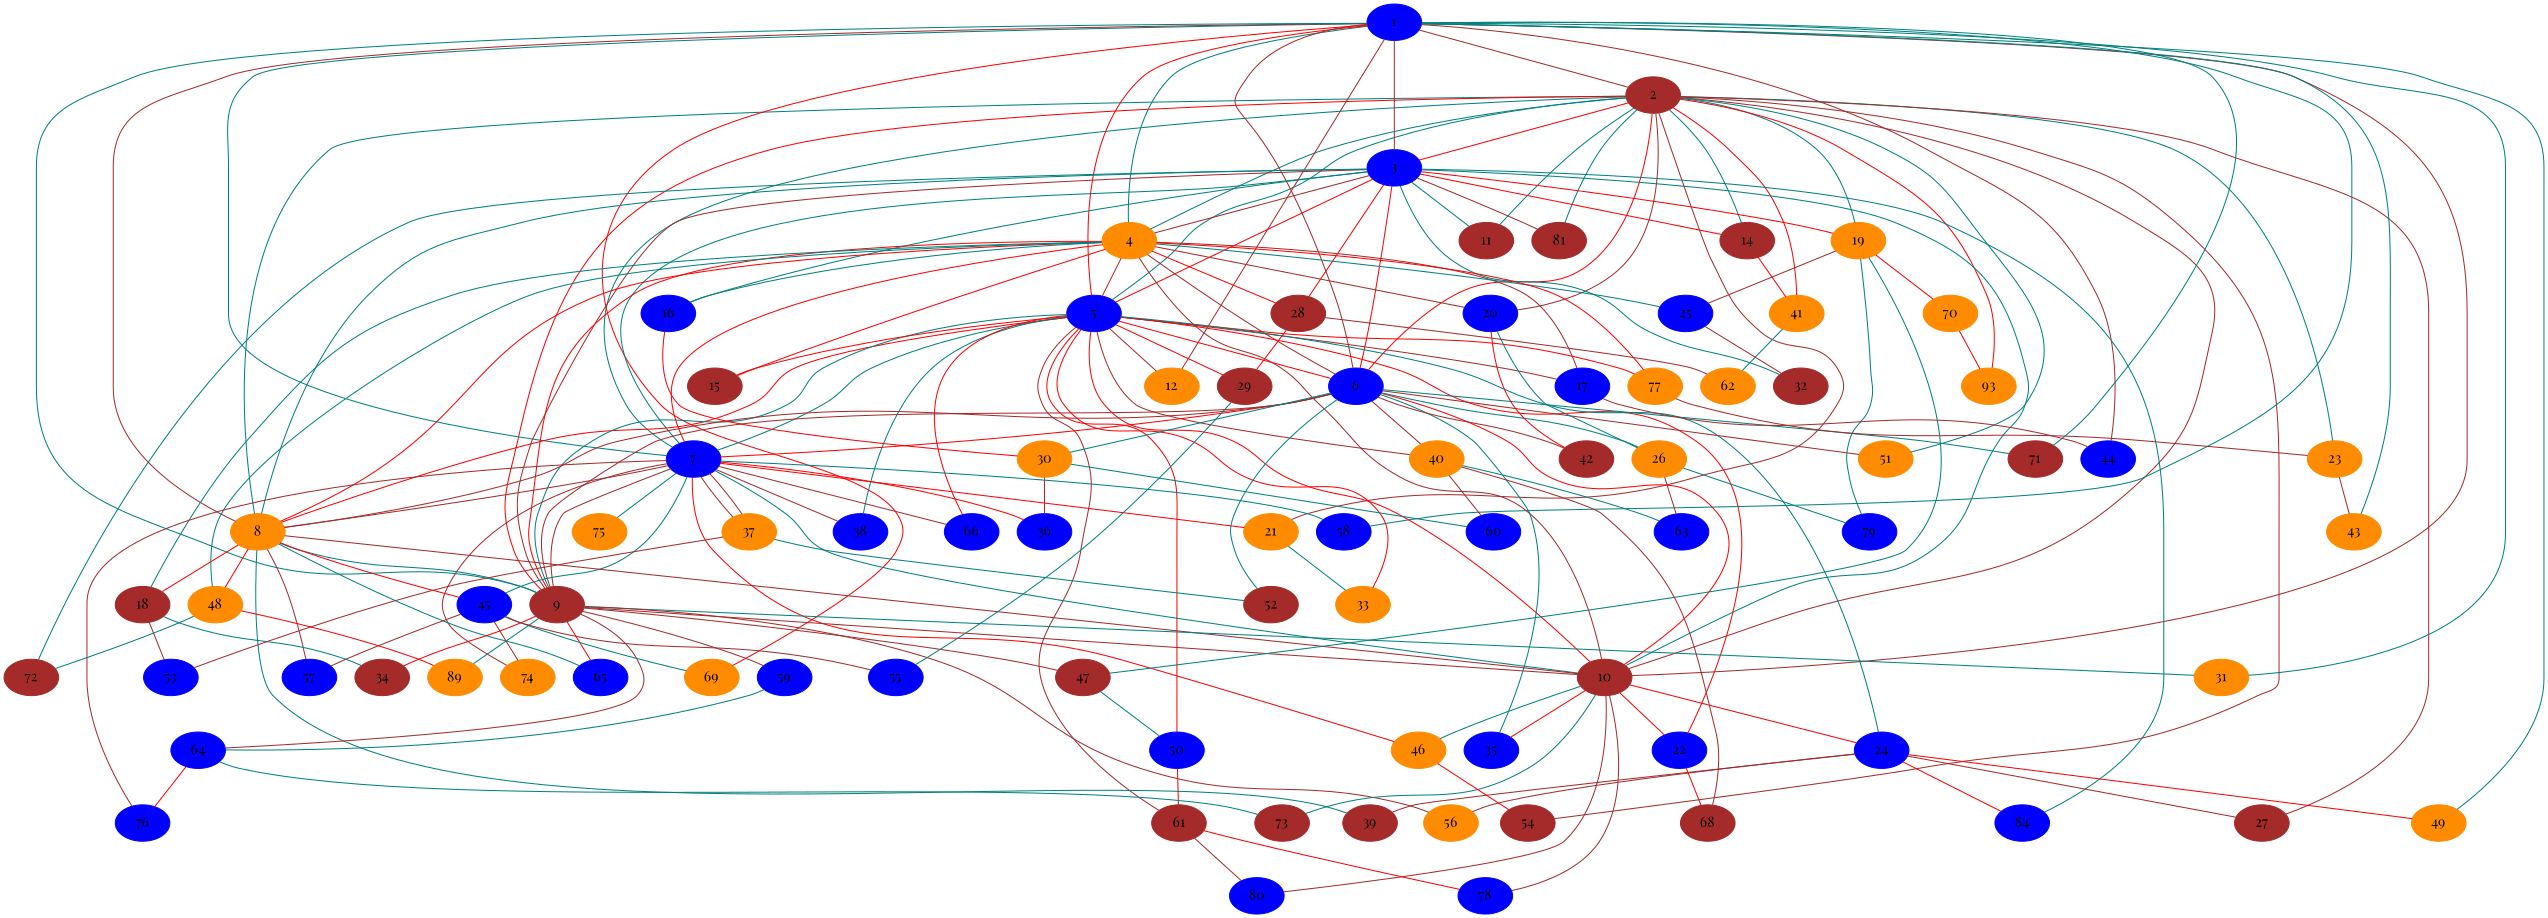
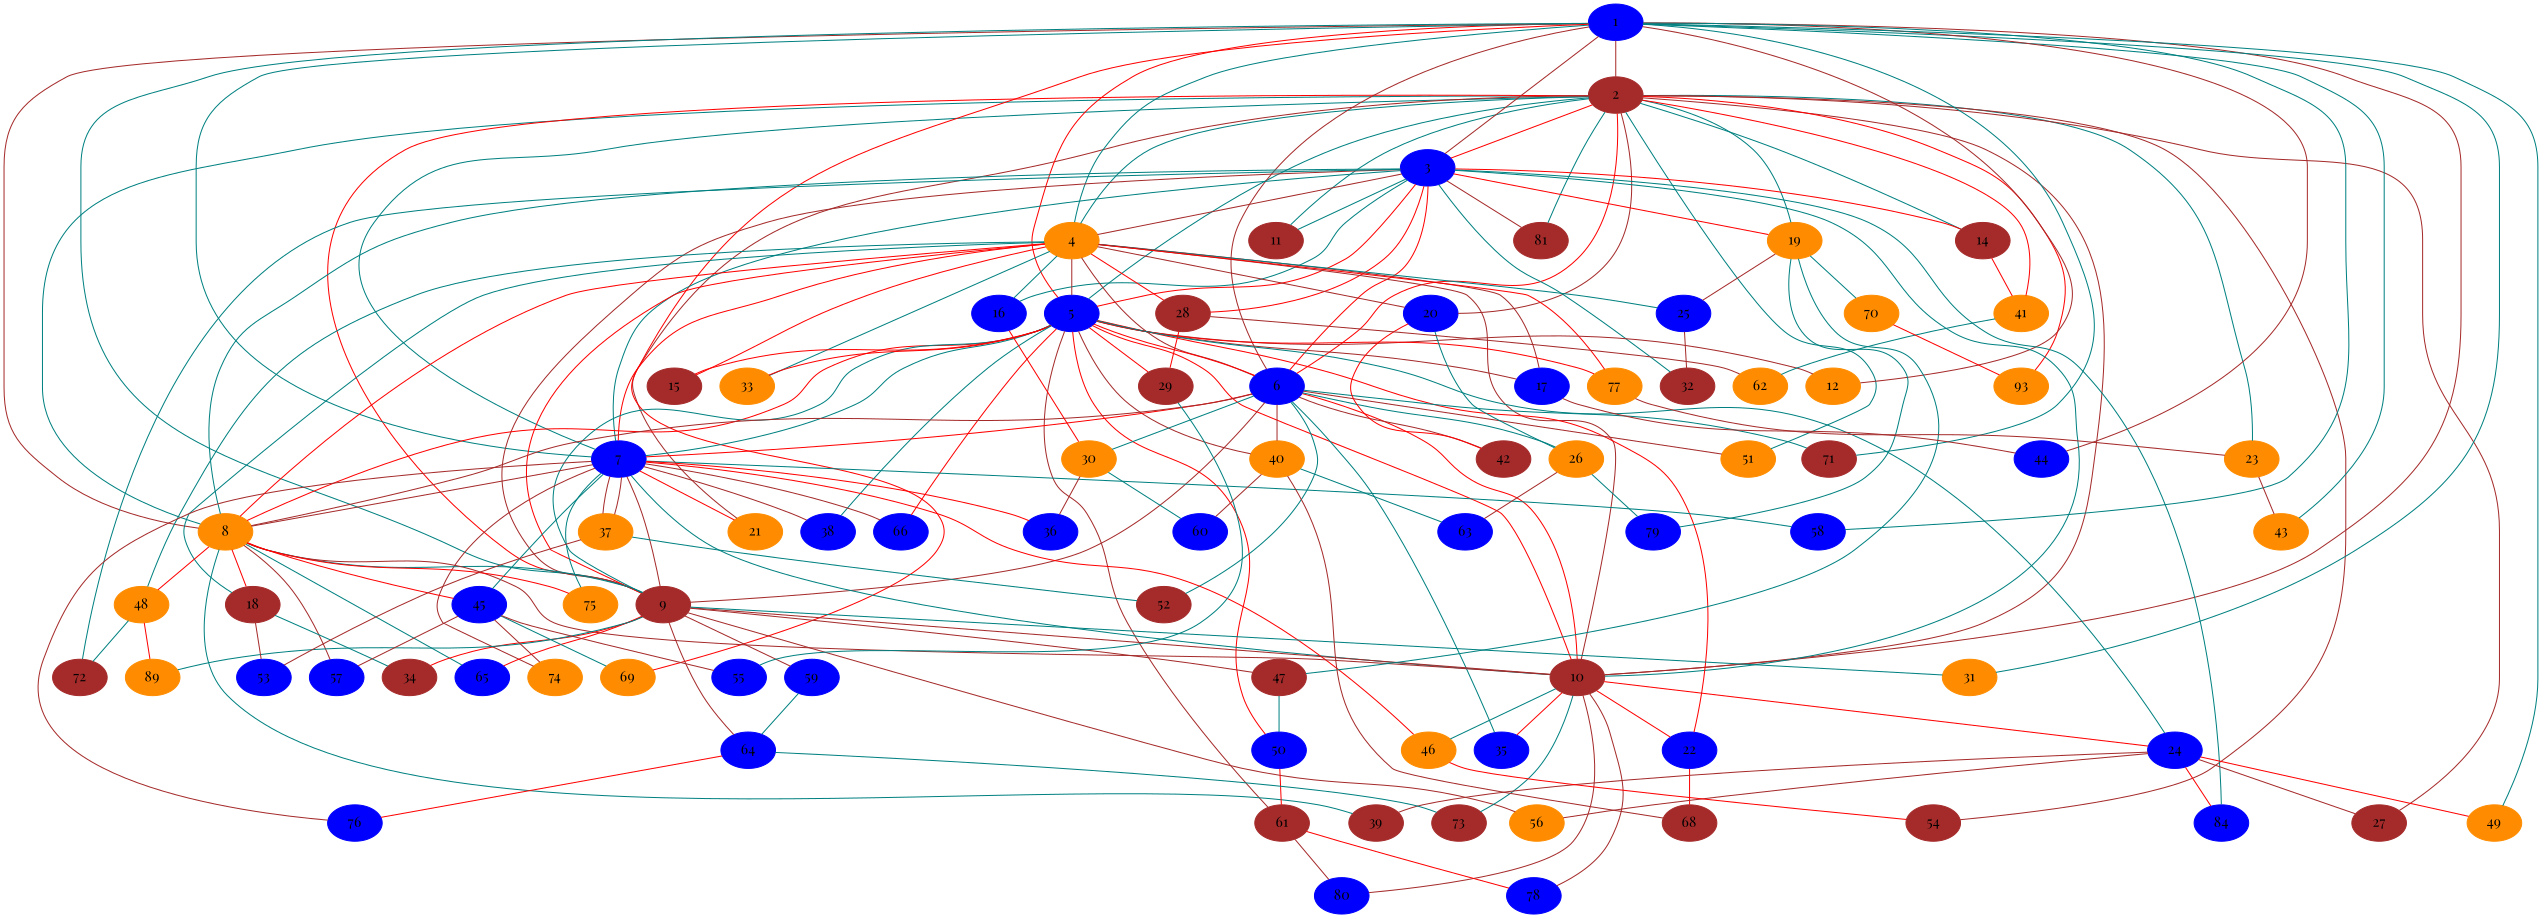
edge "19" -- "70": color red -> teal
edge "8" -- "75": added
edge "21" -- "33": now "4" -- "33"
